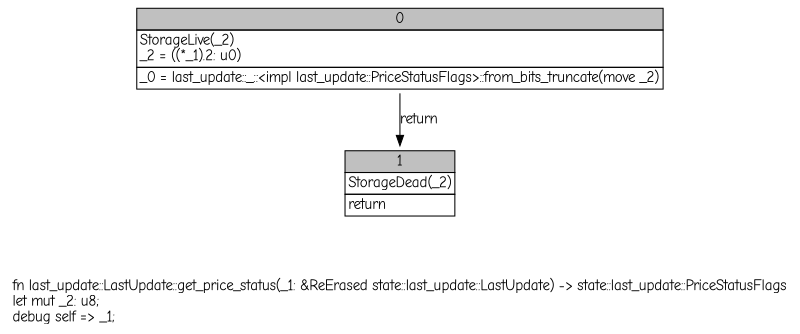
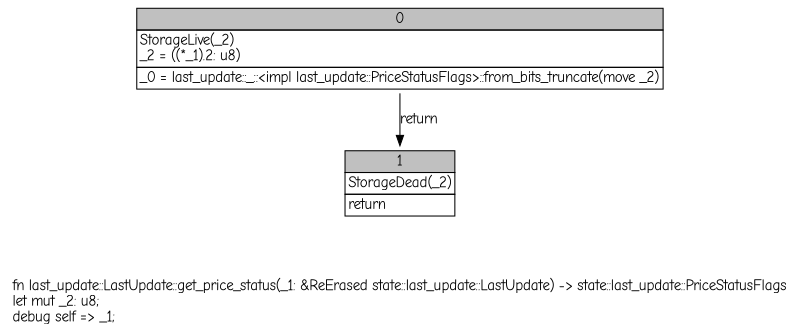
node "0": text "_2 = ((*_1).2: u0)" -> "_2 = ((*_1).2: u8)"
